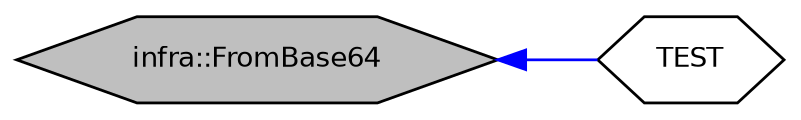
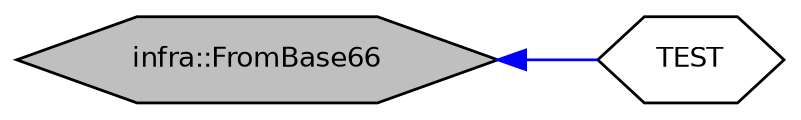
node "infra::FromBase64": label "infra::FromBase64" -> "infra::FromBase66"
